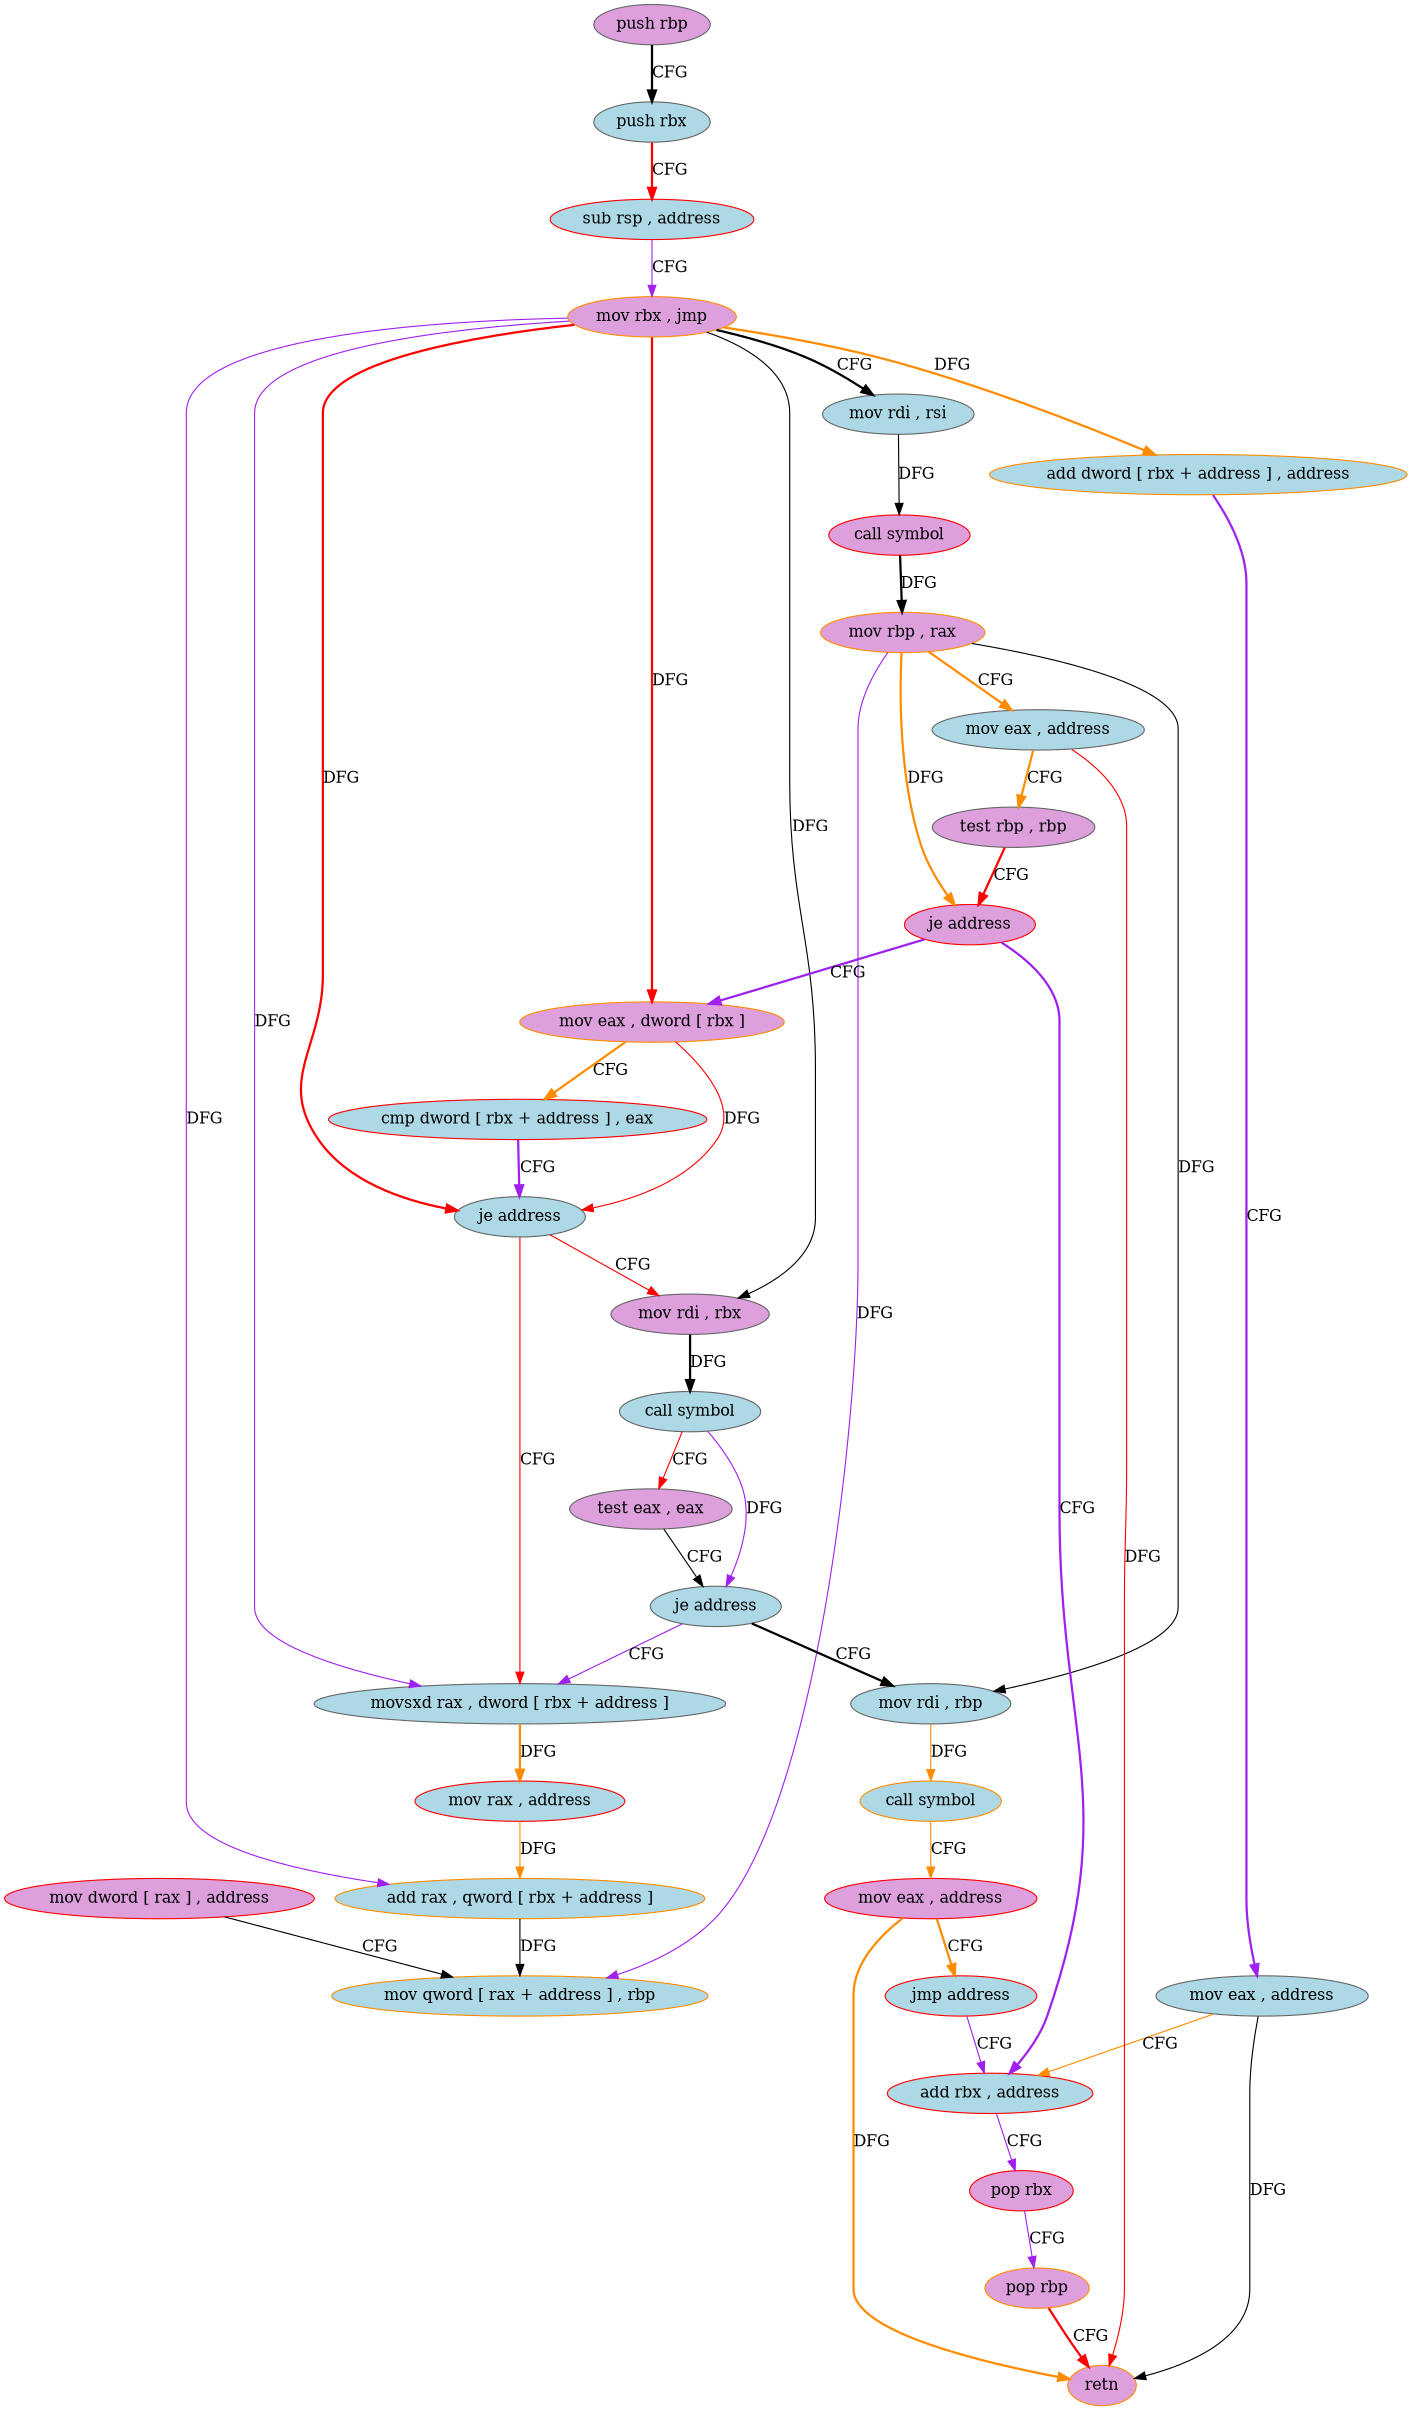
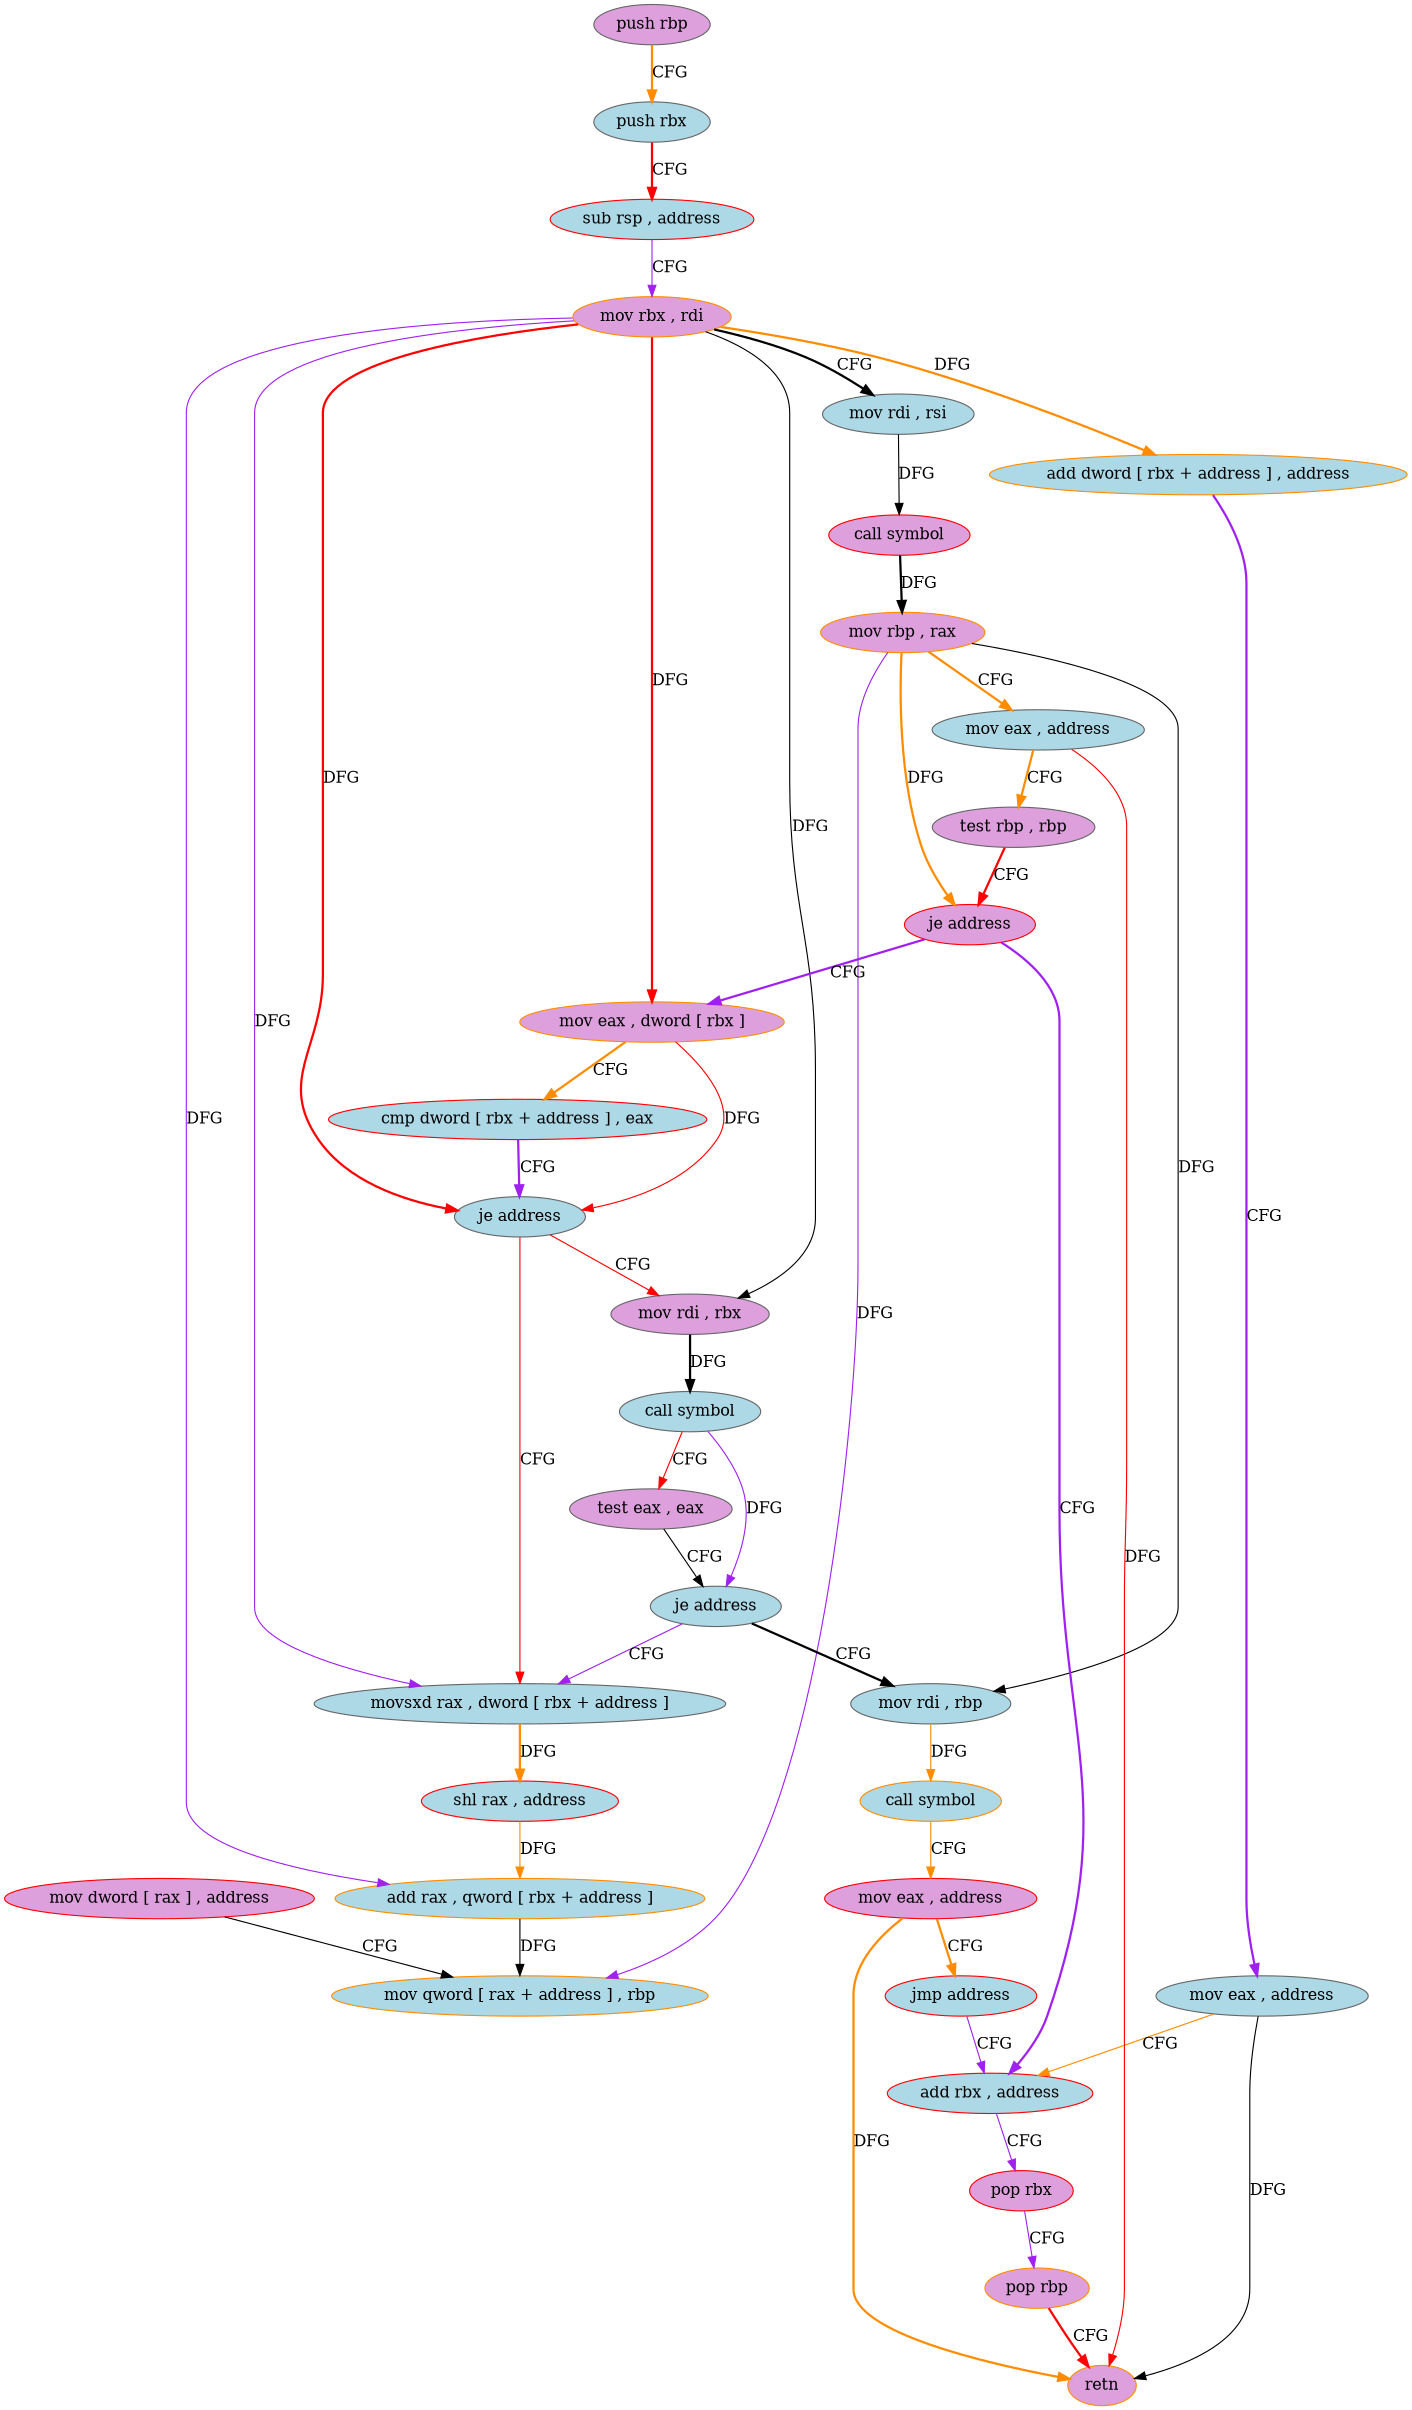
edge "push rbp" -> "push rbx": color black -> darkorange
node "mov rbx , jmp": label "mov rbx , jmp" -> "mov rbx , rdi"
node "mov rax , address": label "mov rax , address" -> "shl rax , address"
